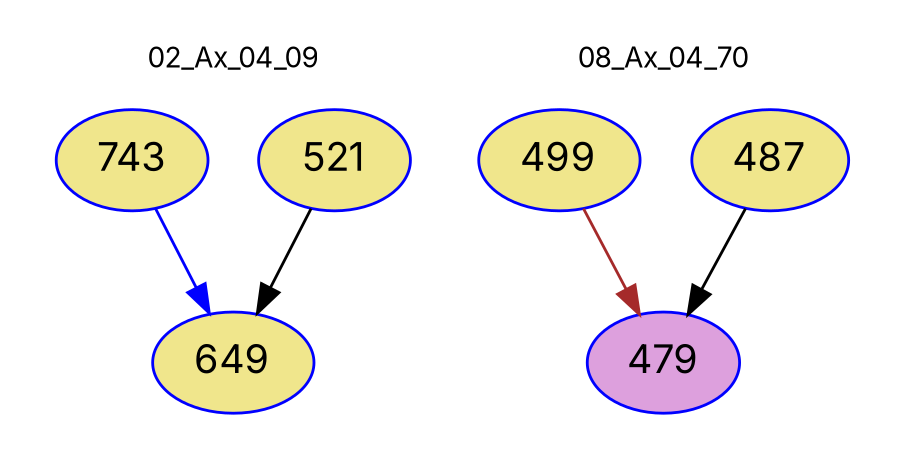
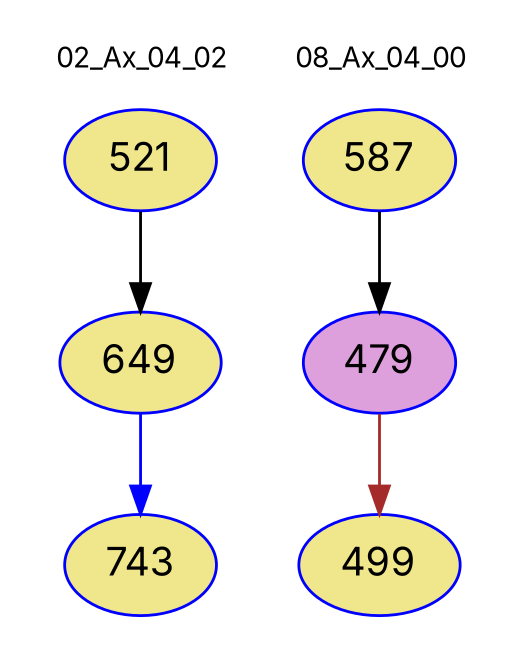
cluster "02_Ax_04_09": label "02_Ax_04_09" -> "02_Ax_04_02"
cluster "08_Ax_04_70": label "08_Ax_04_70" -> "08_Ax_04_00"
node "487": label "487" -> "587"
edge "743" -> "649": reversed
edge "499" -> "479": reversed
